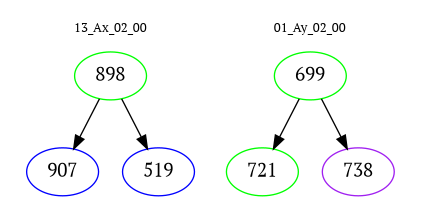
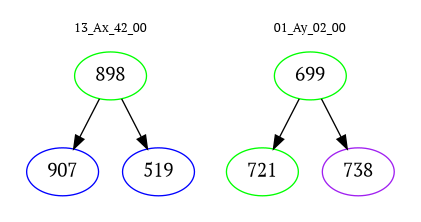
cluster "13_Ax_02_00": label "13_Ax_02_00" -> "13_Ax_42_00"
